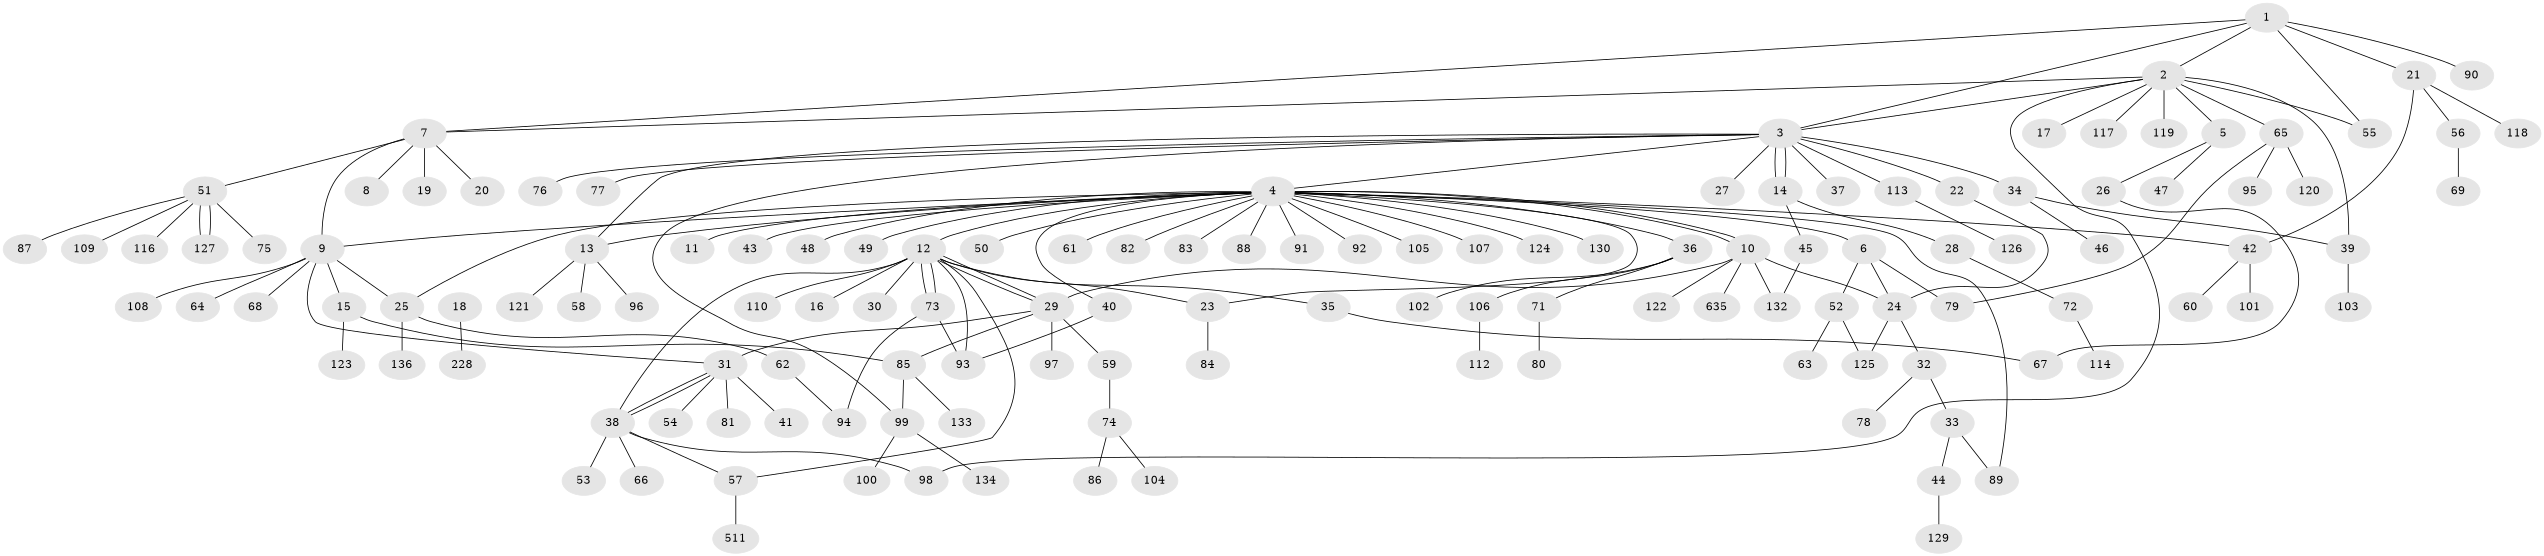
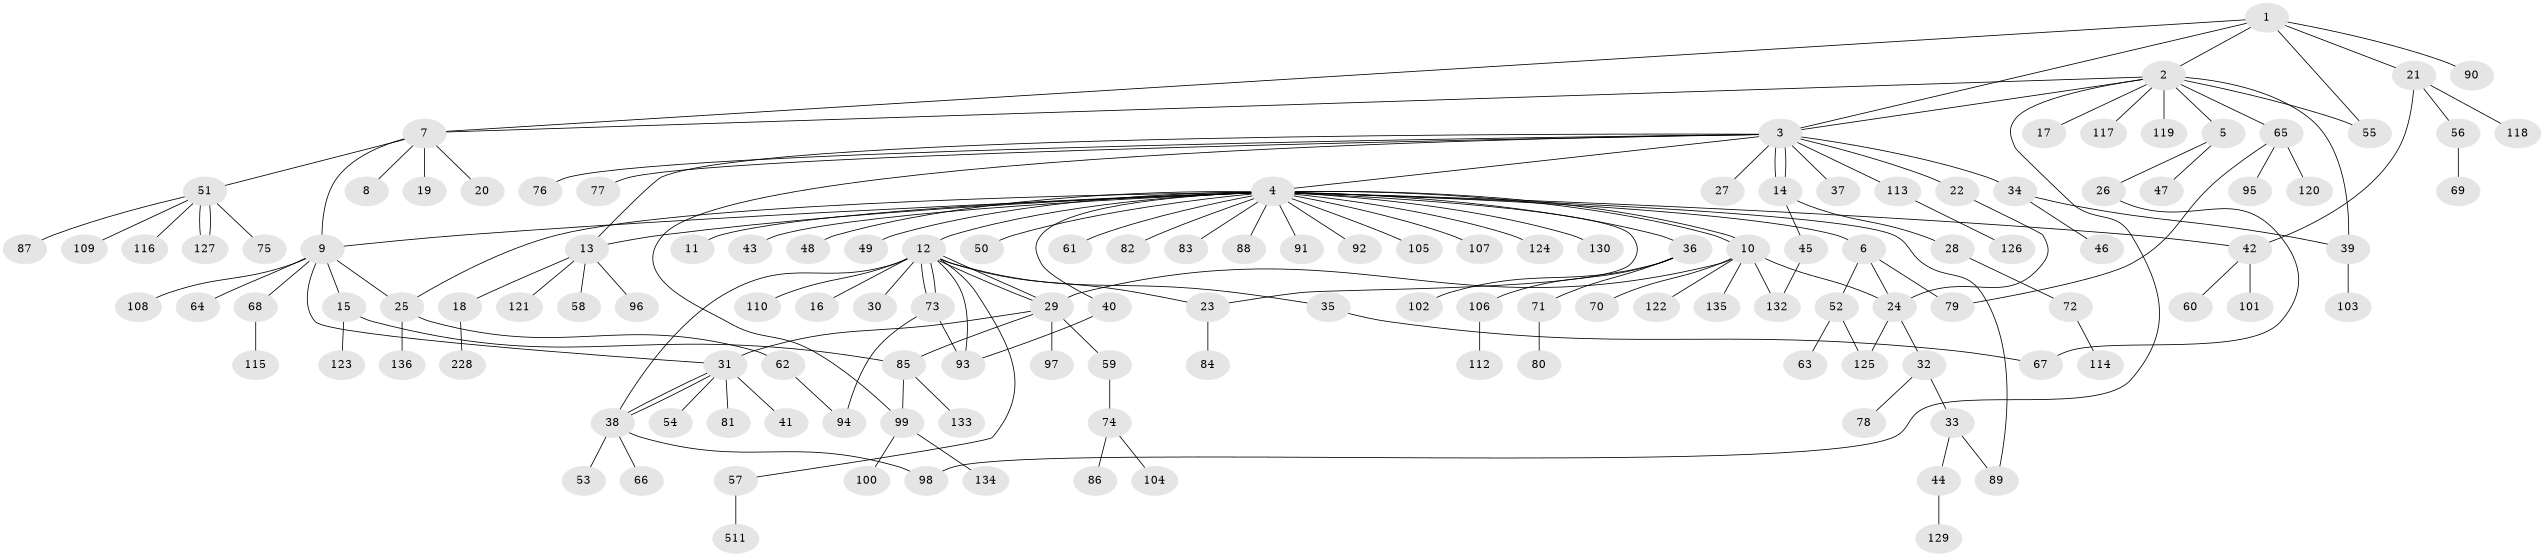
edge "13" -- "18": added
node "70": added
node "635": label "635" -> "135"
node "115": added
edge "38" -- "57": removed
